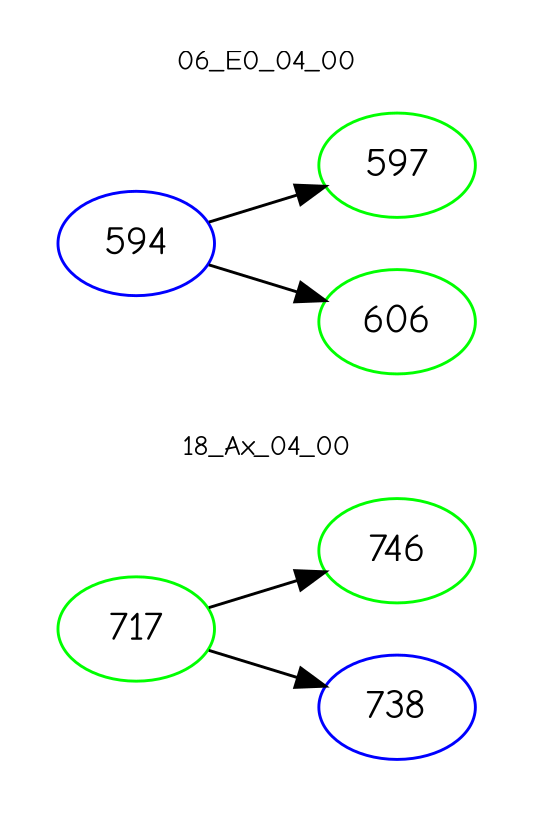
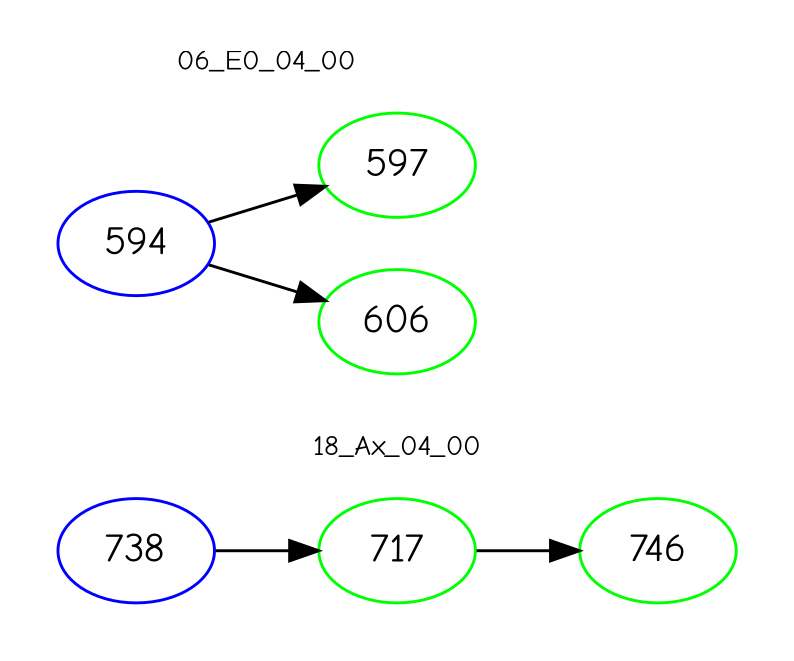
edge "717" -> "738": reversed
